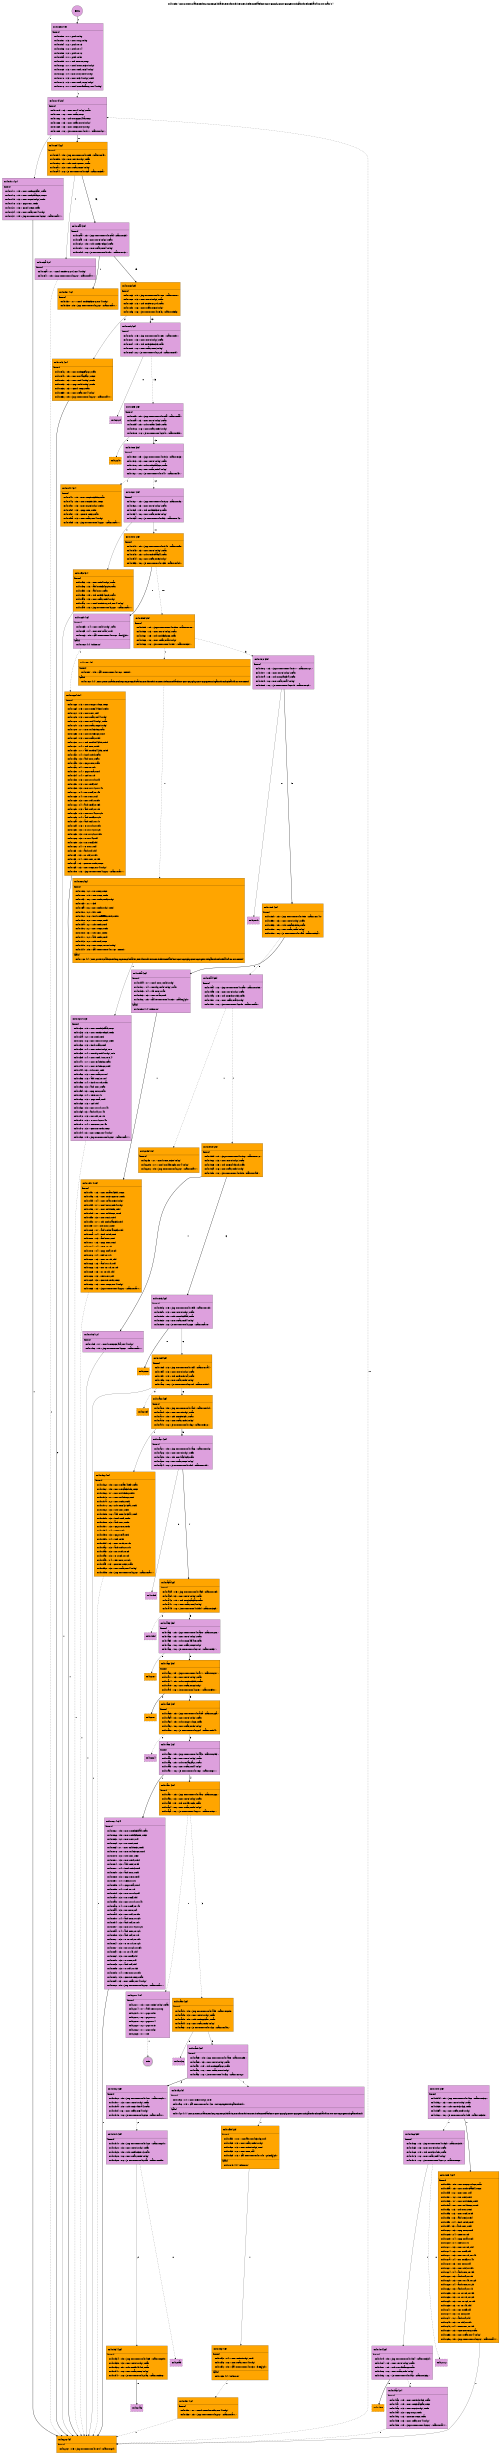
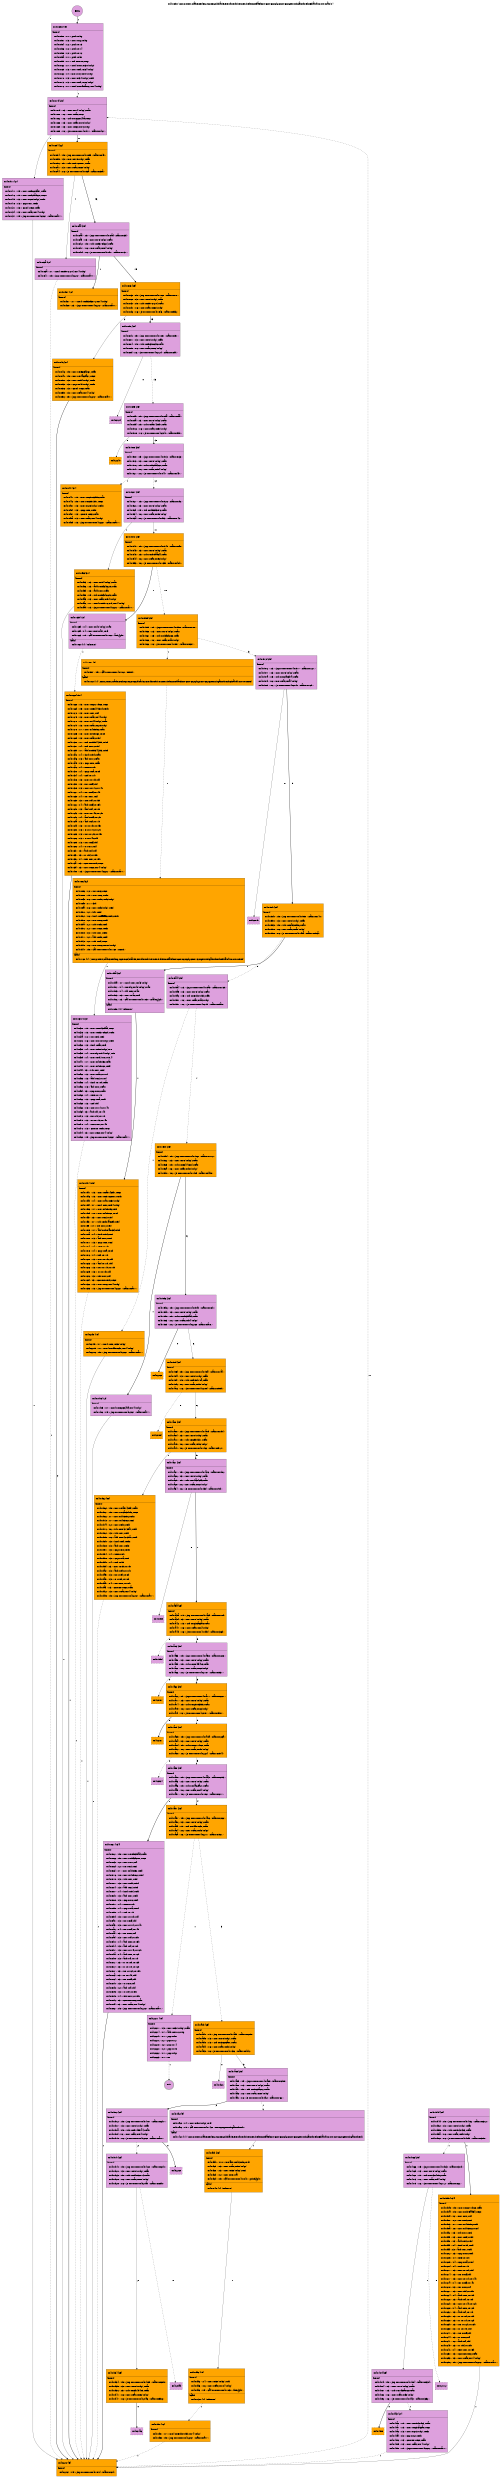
edge "0x401d11 [27]" -> "0x4022c7 [5]": style bold -> solid
edge "0x4019ef [25]" -> "0x4022c7 [5]": now "0x4021fe [19]" -> "0x4022c7 [5]"
node "0x4022c0": added
